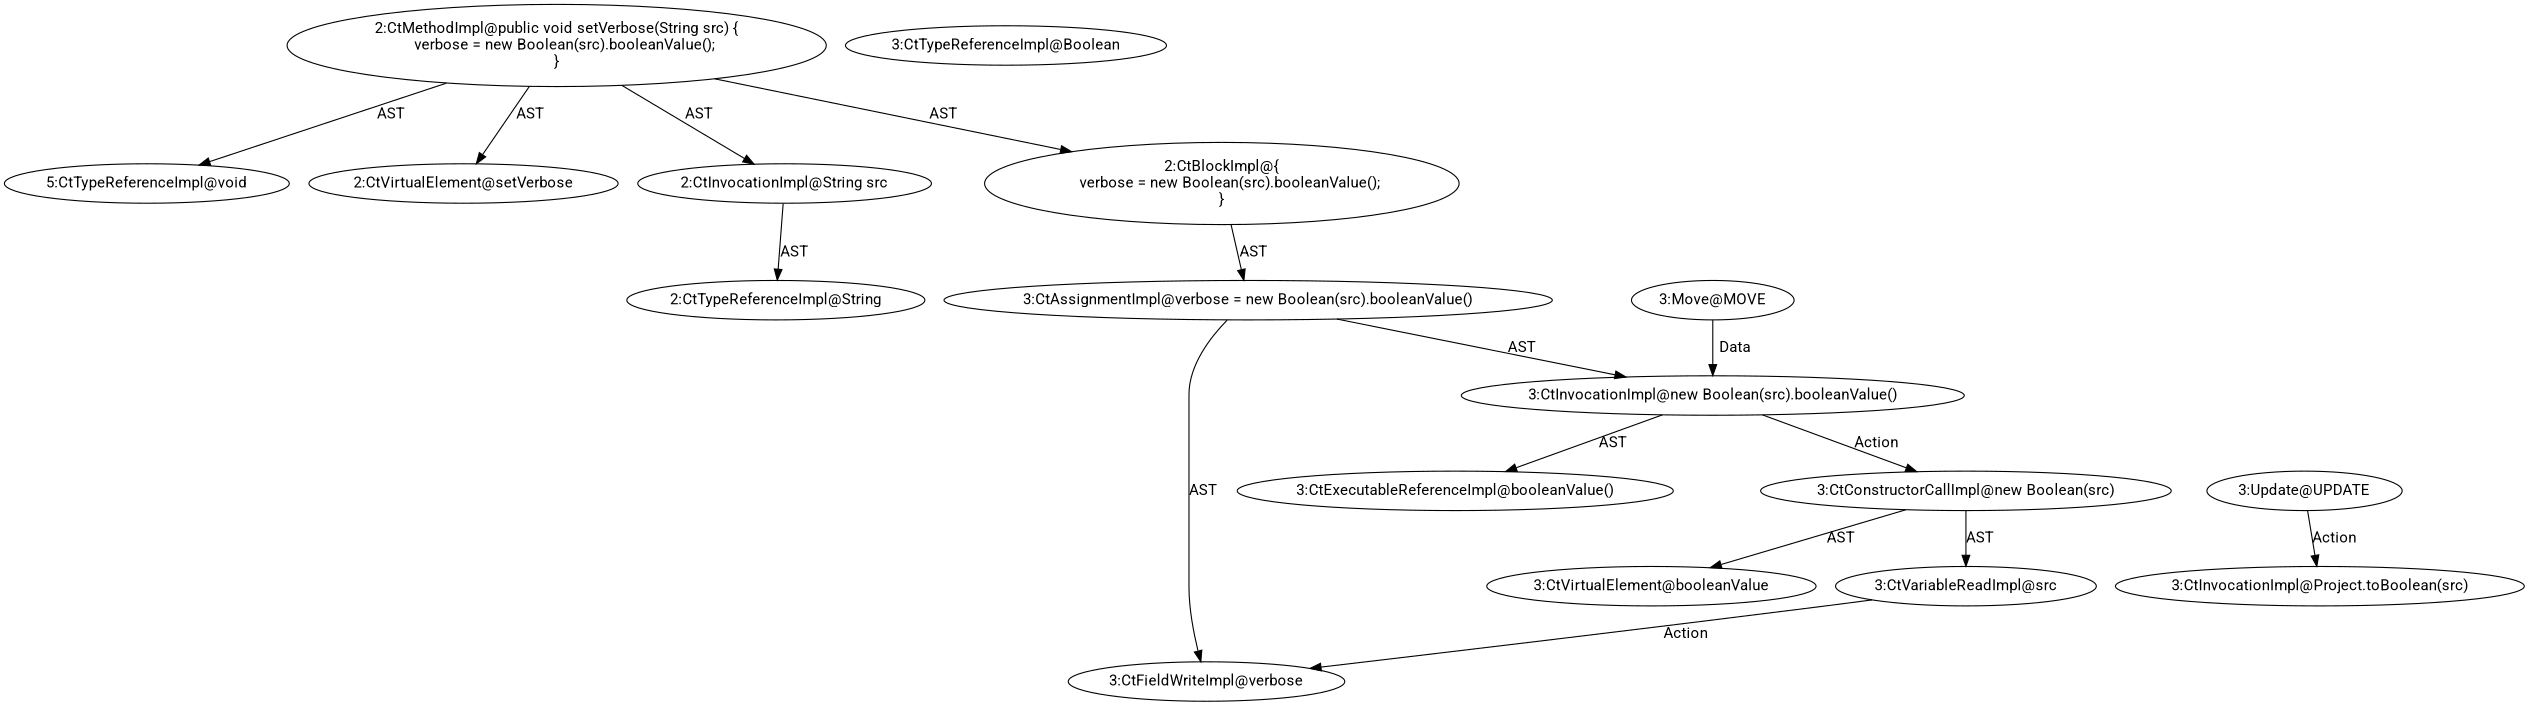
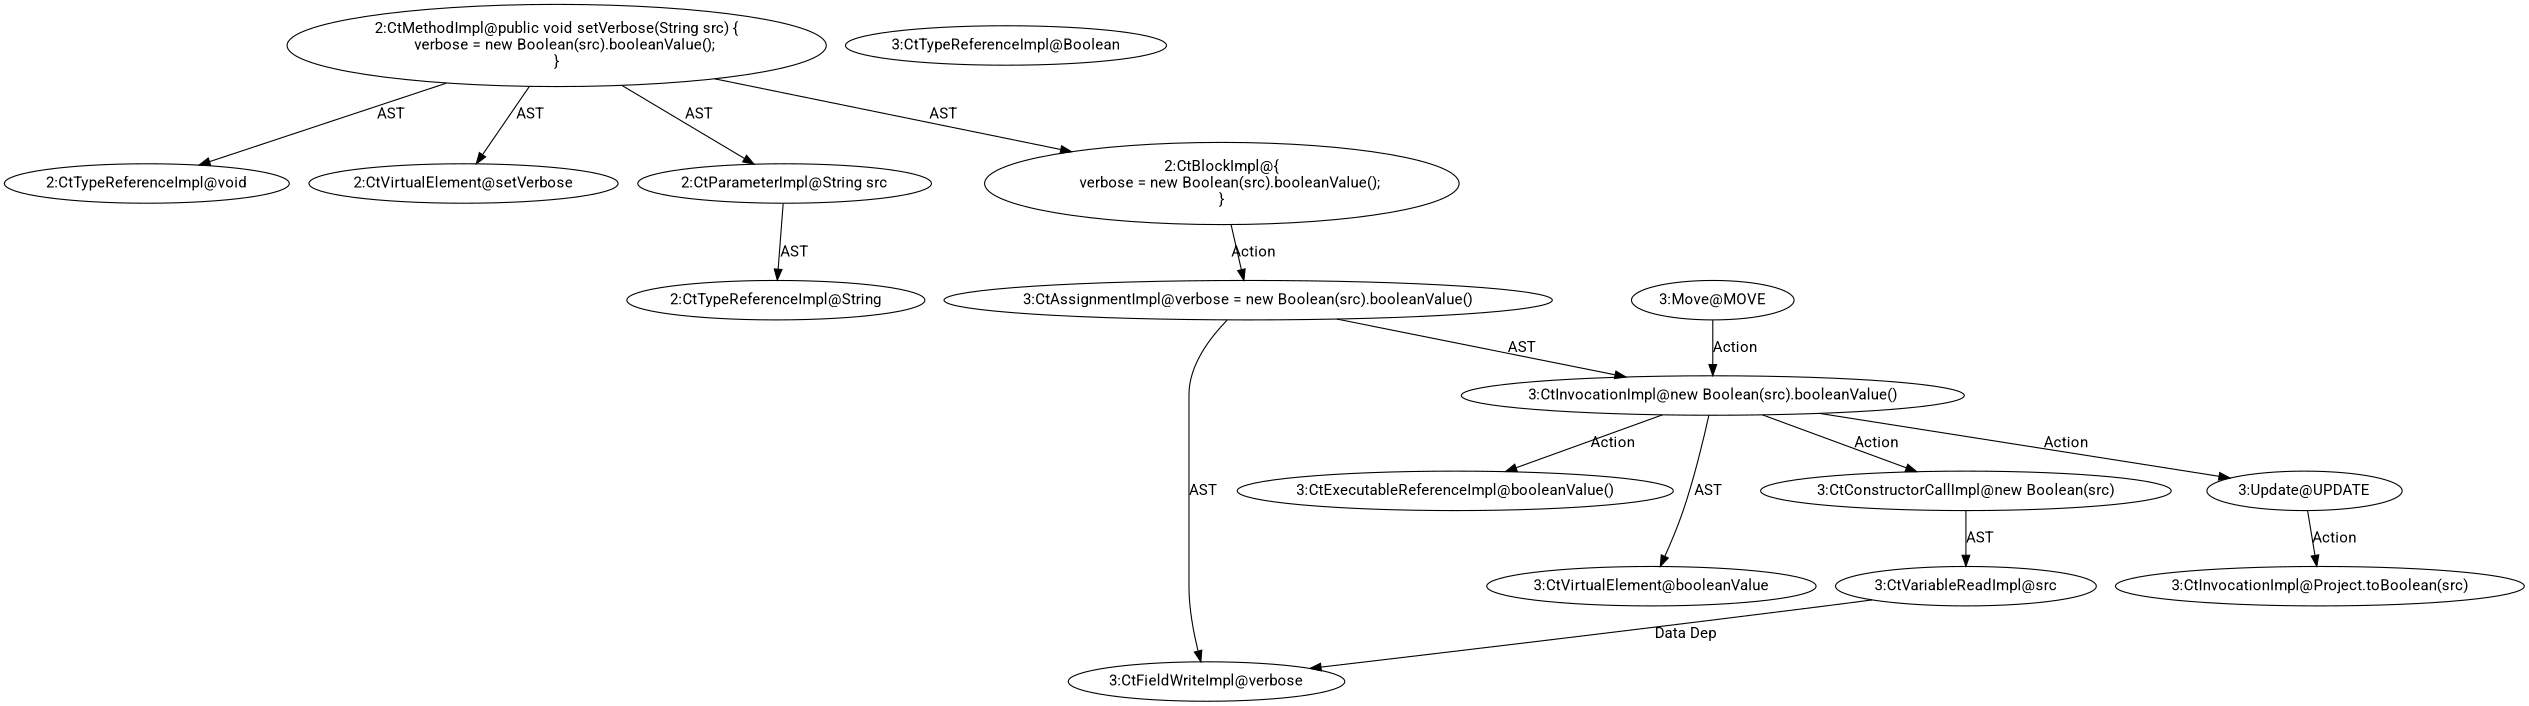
node "5:CtTypeReferenceImpl@void": label "5:CtTypeReferenceImpl@void" -> "2:CtTypeReferenceImpl@void"
node "2:CtInvocationImpl@String src": label "2:CtInvocationImpl@String src" -> "2:CtParameterImpl@String src"
edge "2:CtBlockImpl@{ verbose = new Boolean(src).booleanValue(); }" -> "3:CtAssignmentImpl@verbose = new Boolean(src).booleanValue()": label "AST" -> "Action"
edge "3:Move@MOVE" -> "3:CtInvocationImpl@new Boolean(src).booleanValue()": label "Data" -> "Action"
edge "3:CtInvocationImpl@new Boolean(src).booleanValue()" -> "3:CtExecutableReferenceImpl@booleanValue()": label "AST" -> "Action"
edge "3:CtInvocationImpl@new Boolean(src).booleanValue()" -> "3:Update@UPDATE": added, label "Action"
edge "3:CtConstructorCallImpl@new Boolean(src)" -> "3:CtVirtualElement@booleanValue": now "3:CtInvocationImpl@new Boolean(src).booleanValue()" -> "3:CtVirtualElement@booleanValue"
edge "3:CtVariableReadImpl@src" -> "3:CtFieldWriteImpl@verbose": label "Action" -> "Data Dep"
